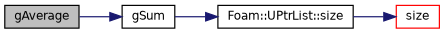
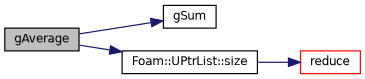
edge "gSum" -> "Foam::UPtrList::size": now "gAverage" -> "Foam::UPtrList::size"
node "size": label "size" -> "reduce"
